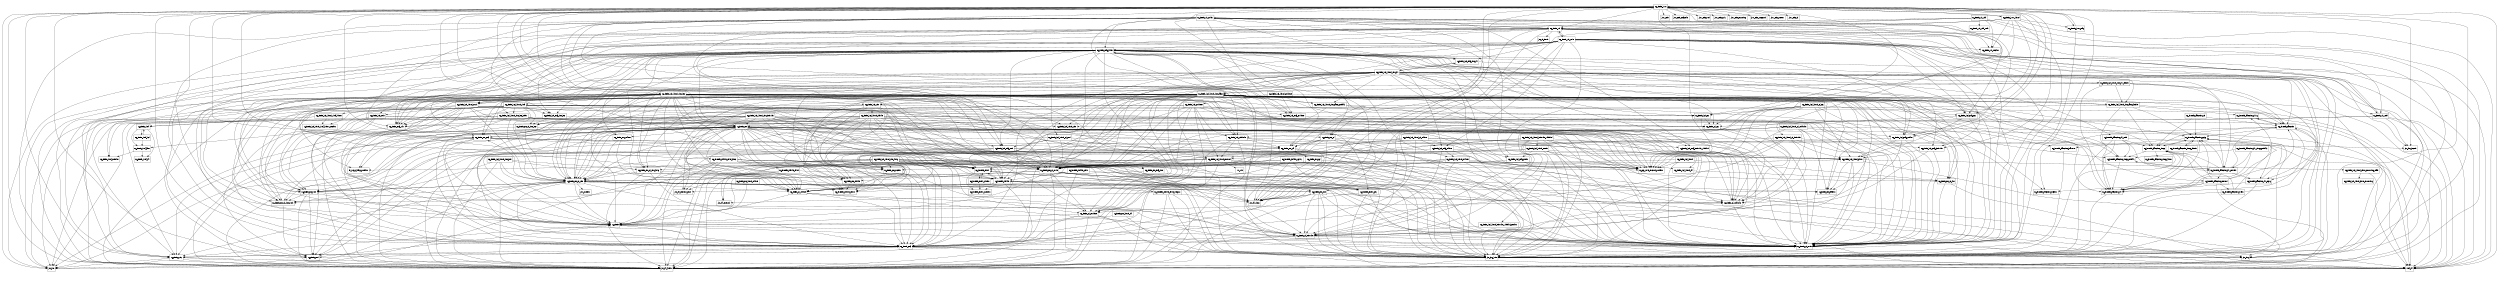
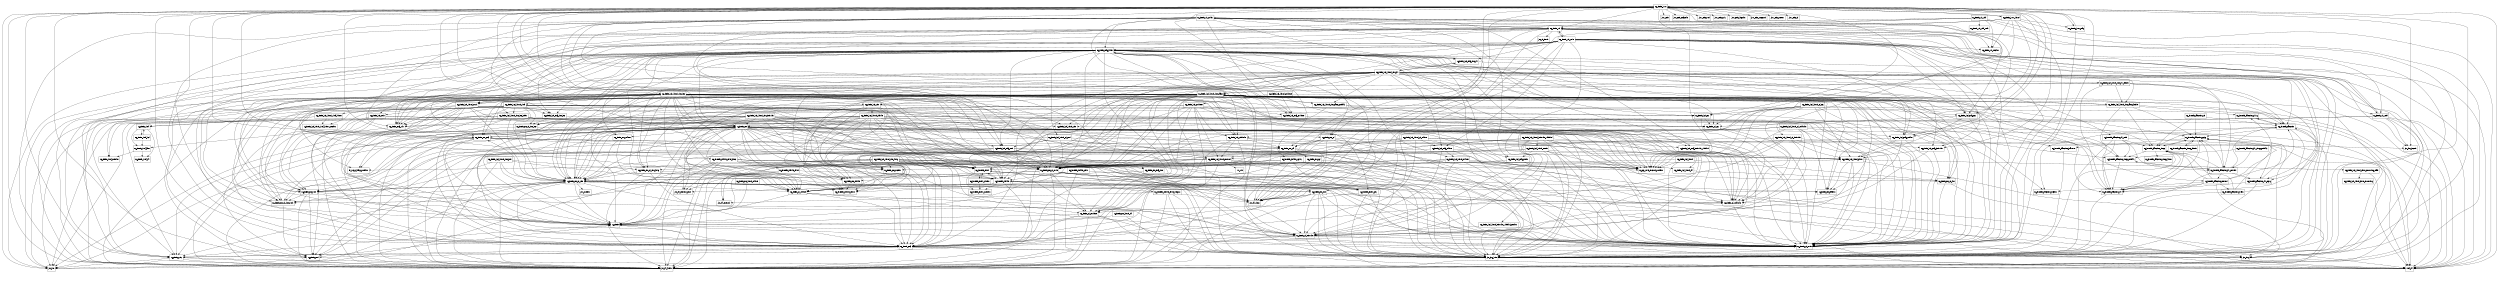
node "javax_cache_commonslang": label "javax_cache_commonslang" -> "javax_cache_integration"
edge "org_ehcache_config_builders" -> "org_ehcache_core_util": now "org_ehcache_config_builders" -> "org_terracotta_statistics_registry"
edge "org_terracotta_offheapstore_disk_storage_portability" -> "org_terracotta_offheapstore_util": removed
edge "org_ehcache_impl_internal_statistics" -> "java_util_function": added
edge "org_ehcache_xml_model" -> "java_lang_invoke": added
